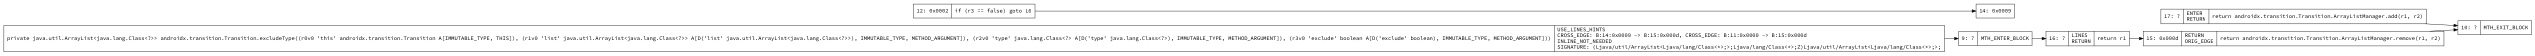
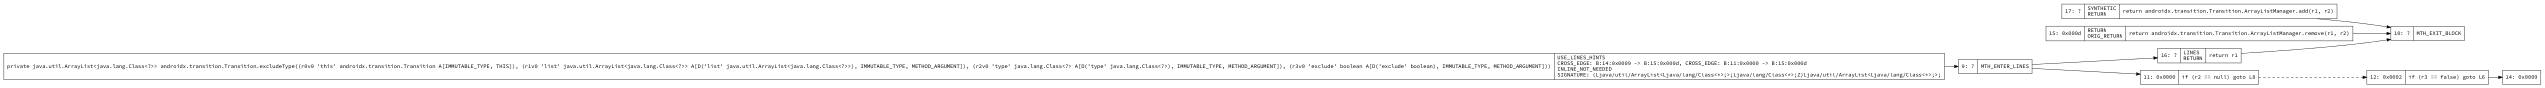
node "17: ?": text "ENTER" -> "SYNTHETIC"
node "9: ?": text "MTH_ENTER_BLOCK" -> "MTH_ENTER_LINES"
edge "16: ?" -> "15: 0x000d": now "16: ?" -> "10: ?"
node "15: 0x000d": text "ORIG_EDGE" -> "ORIG_RETURN"
node "11: 0x0000": added
